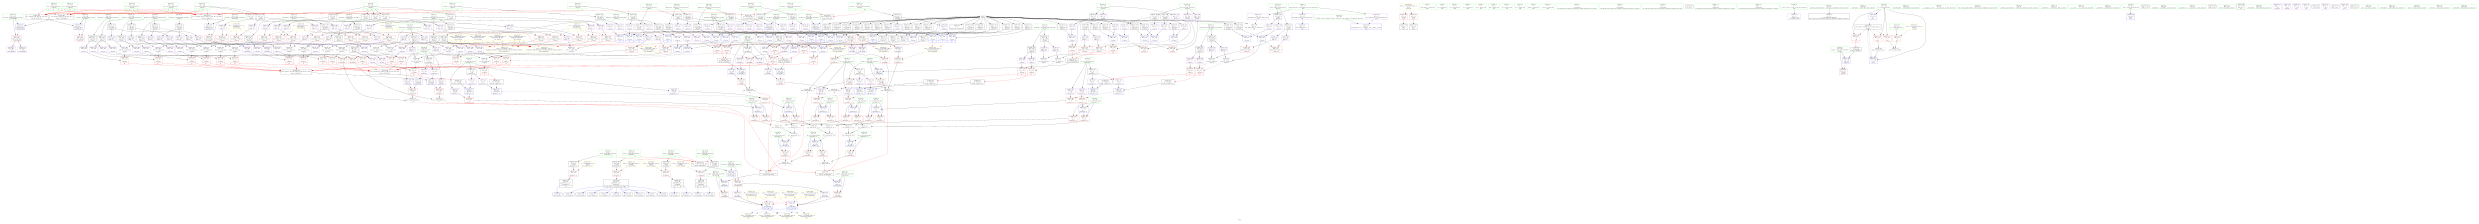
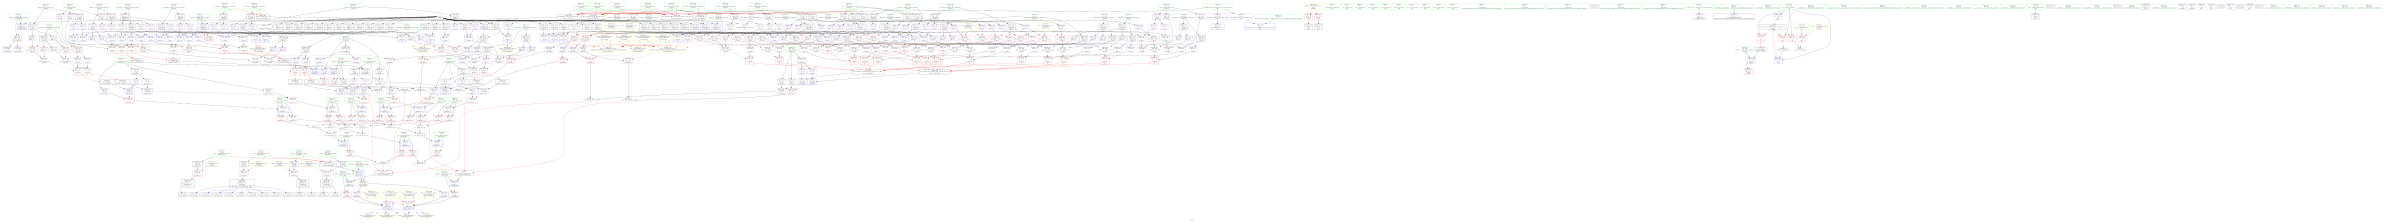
node "NodeID: 58": added
